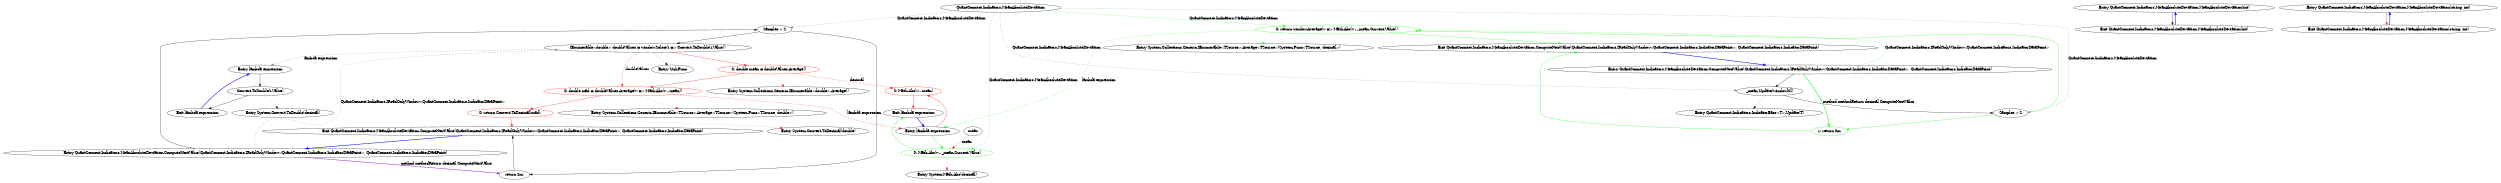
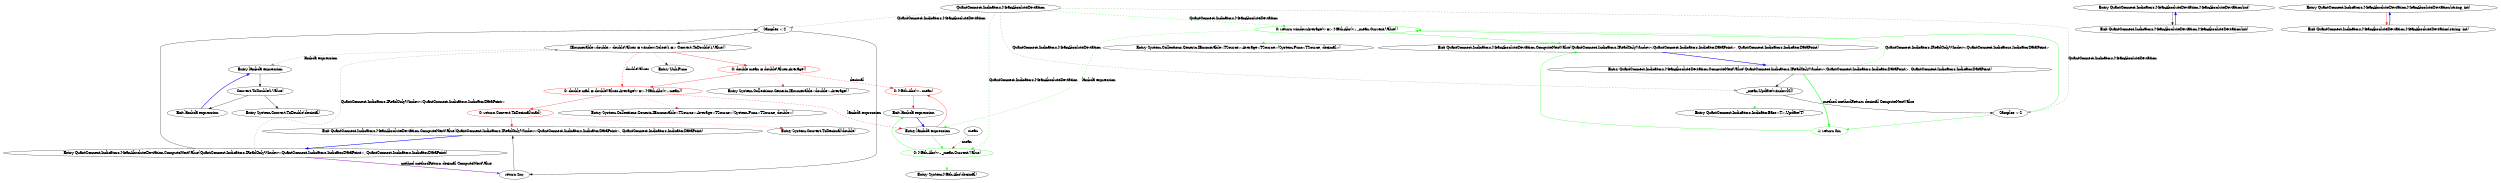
edge "Convert.ToDouble(i.Value)" -> "Entry System.Convert.ToDouble(decimal)": style dotted -> solid
edge "_mean.Update(window[0])" -> "Entry QuantConnect.Indicators.IndicatorBase<T>.Update(T)": color black -> green
edge "0: Math.Abs(v - _mean.Current.Value)" -> "Entry System.Math.Abs(decimal)": color red -> green
